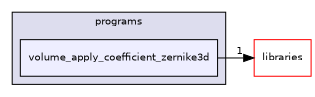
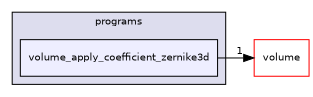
node "libraries": label "libraries" -> "volume"
